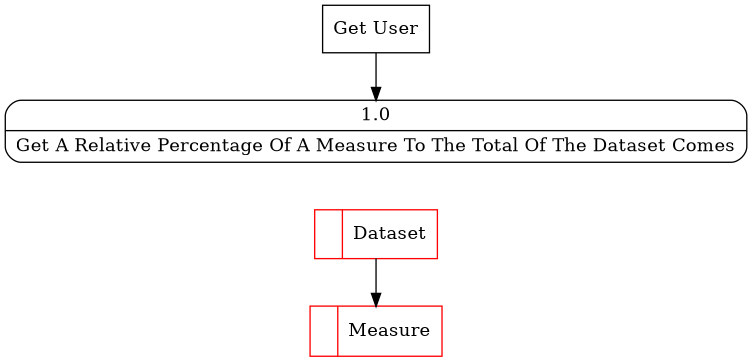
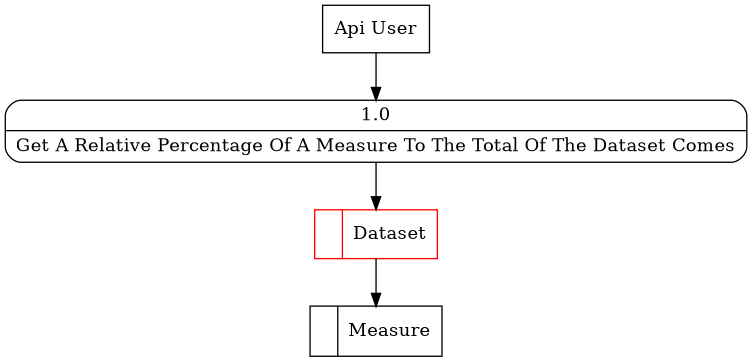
node "Get User": label "Get User" -> "Api User"
edge "1.0" -> "Dataset": added
node "Measure": color red -> black
